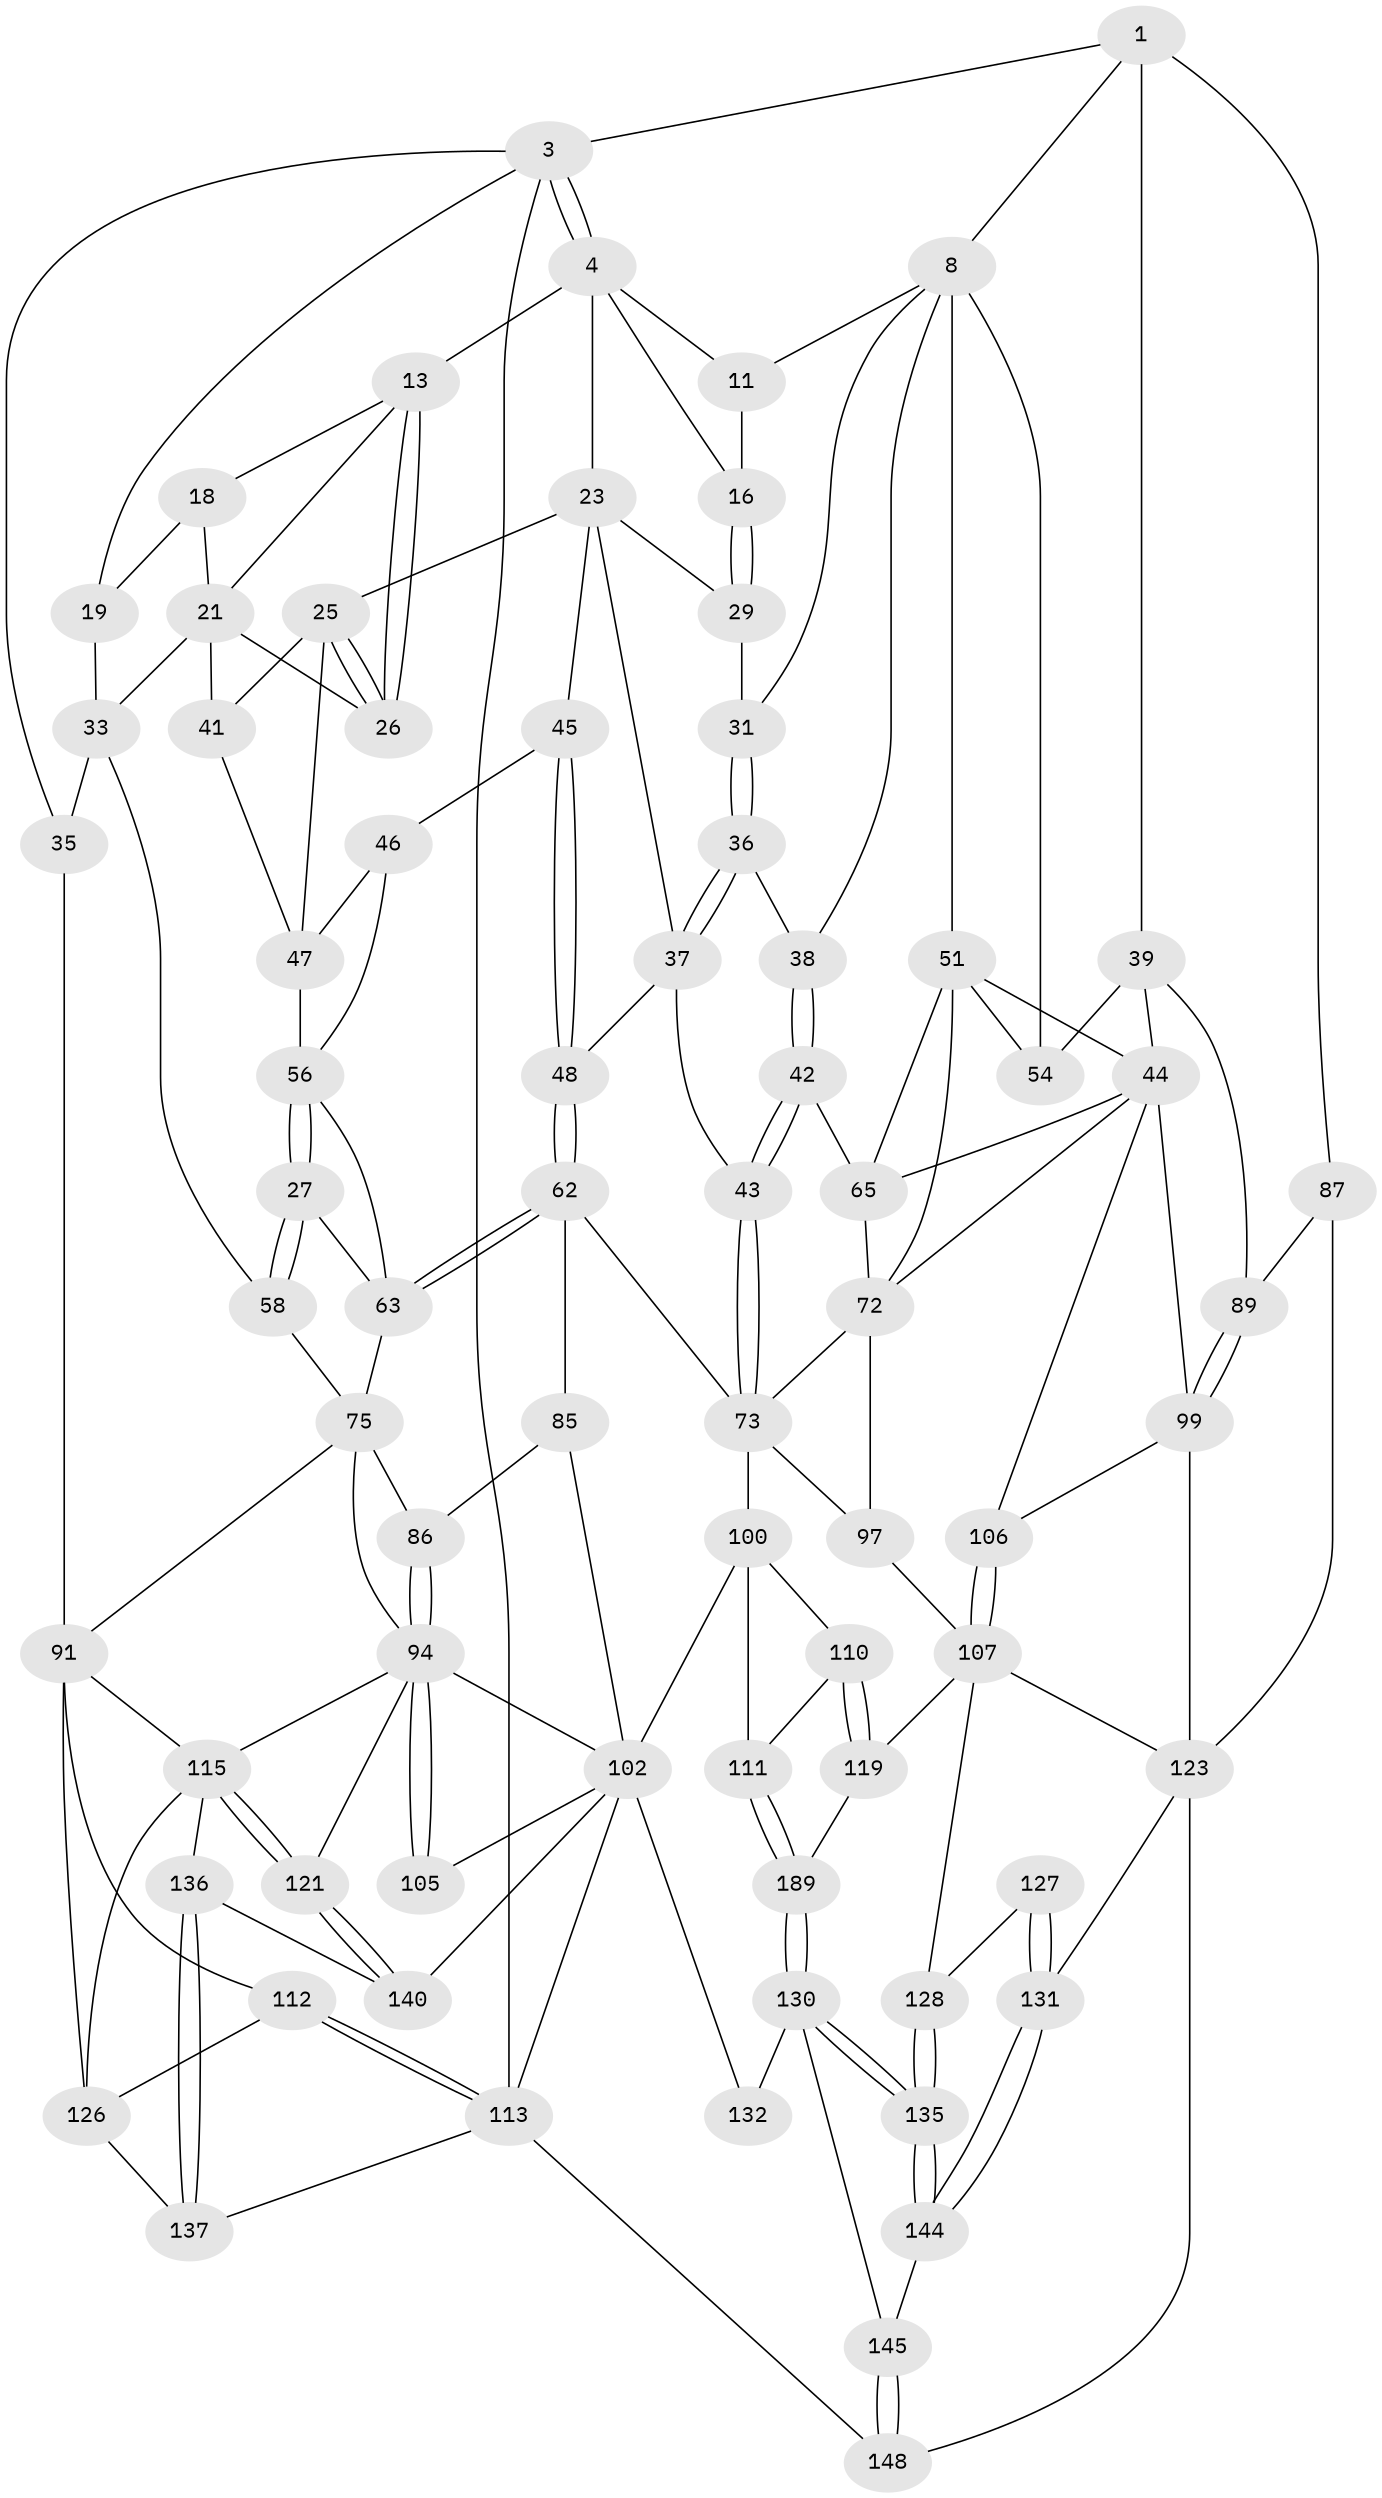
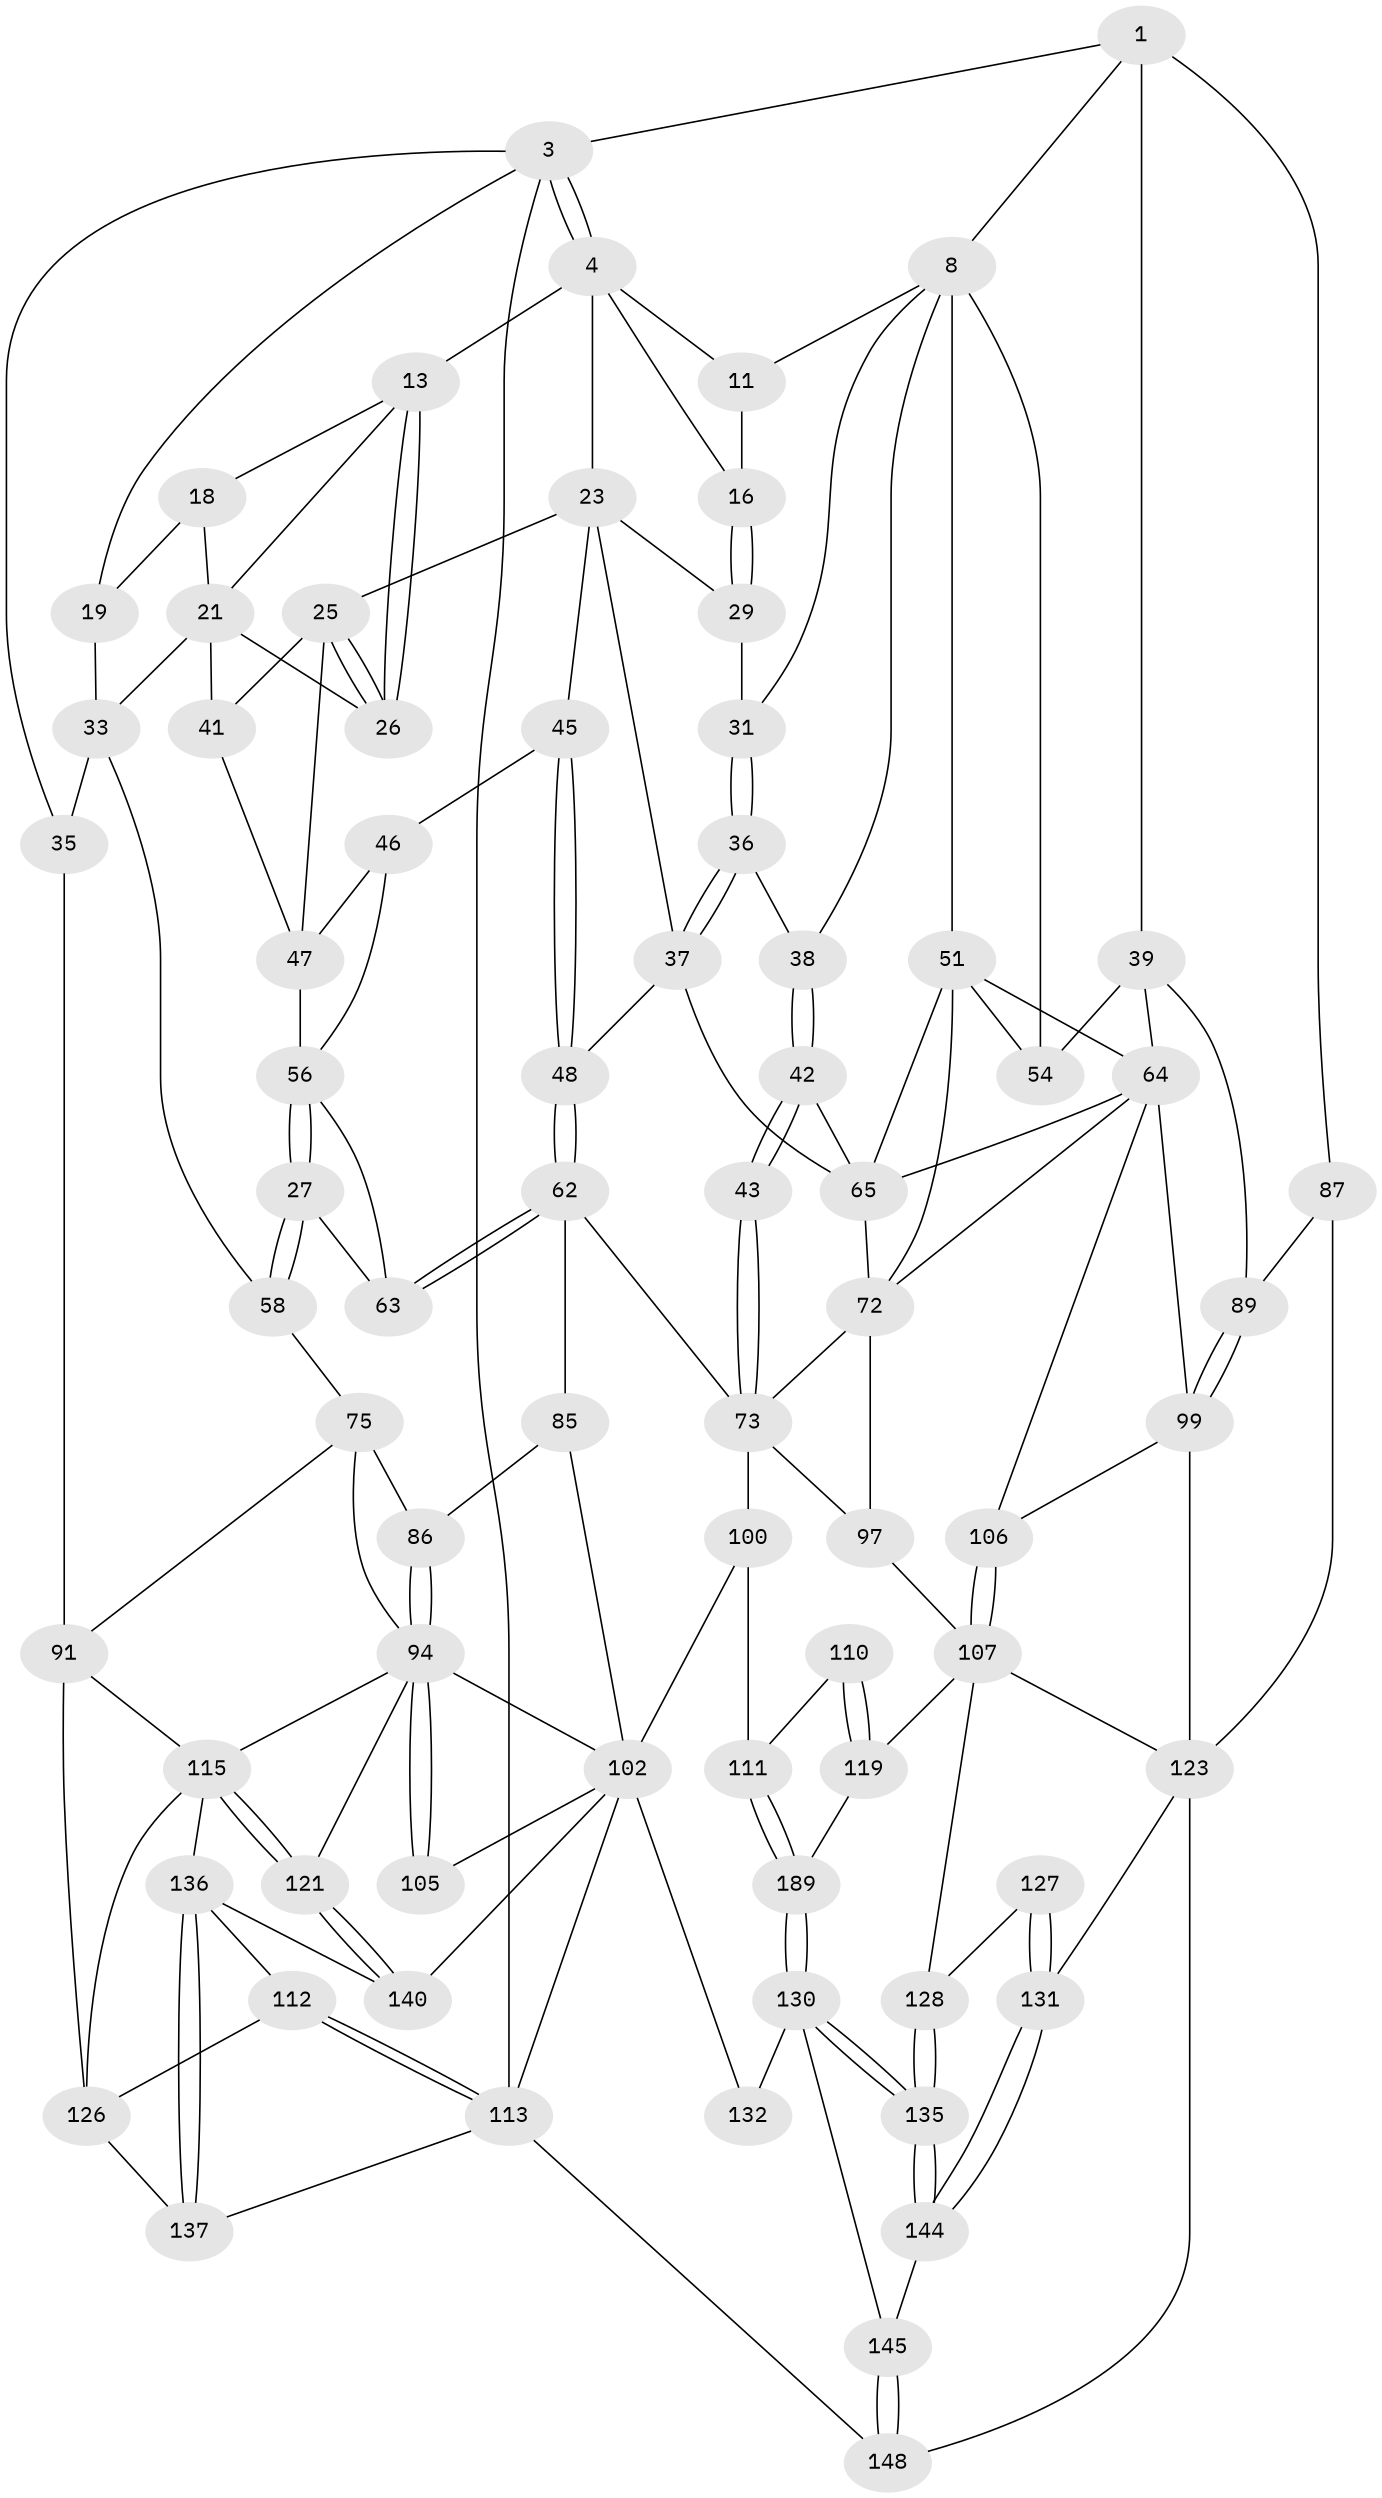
node "44": label "44" -> "64"
edge "37" -- "43": now "37" -- "65"
edge "63" -- "75": removed
edge "100" -- "110": removed
edge "91" -- "112": now "136" -- "112"
